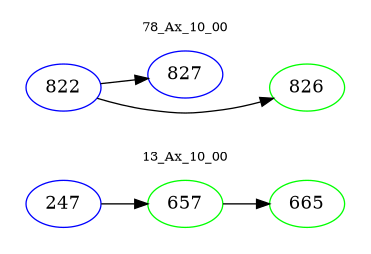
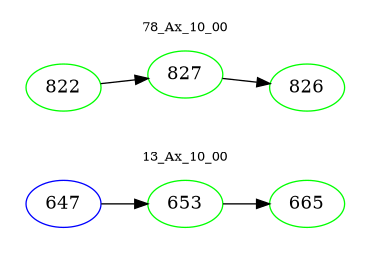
node "827": color blue -> green
node "822": color blue -> green
edge "822" -> "826": now "827" -> "826"
node "247": label "247" -> "647"
node "657": label "657" -> "653"
